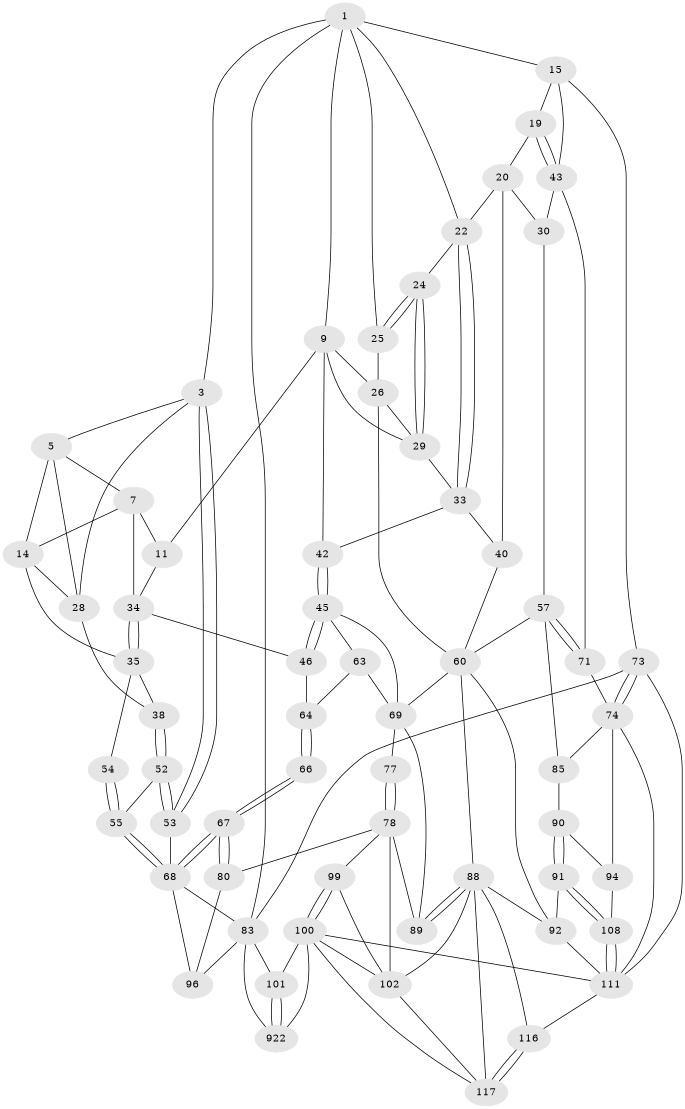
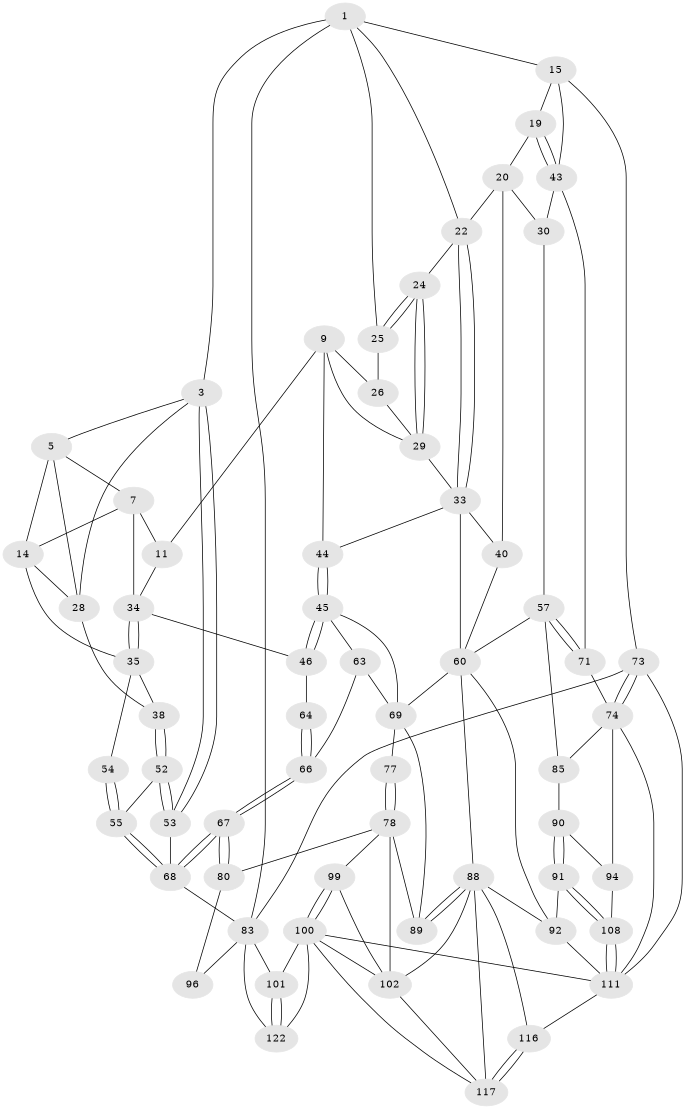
edge "1" -- "9": removed
edge "26" -- "60": now "33" -- "60"
node "42": label "42" -> "44"
edge "63" -- "64": now "63" -- "66"
edge "68" -- "96": removed
node "922": label "922" -> "122"
